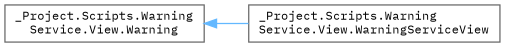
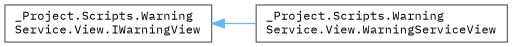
node "_Project.Scripts.Warning Service.View.Warning": label "_Project.Scripts.Warning Service.View.Warning" -> "_Project.Scripts.Warning Service.View.IWarningView"
